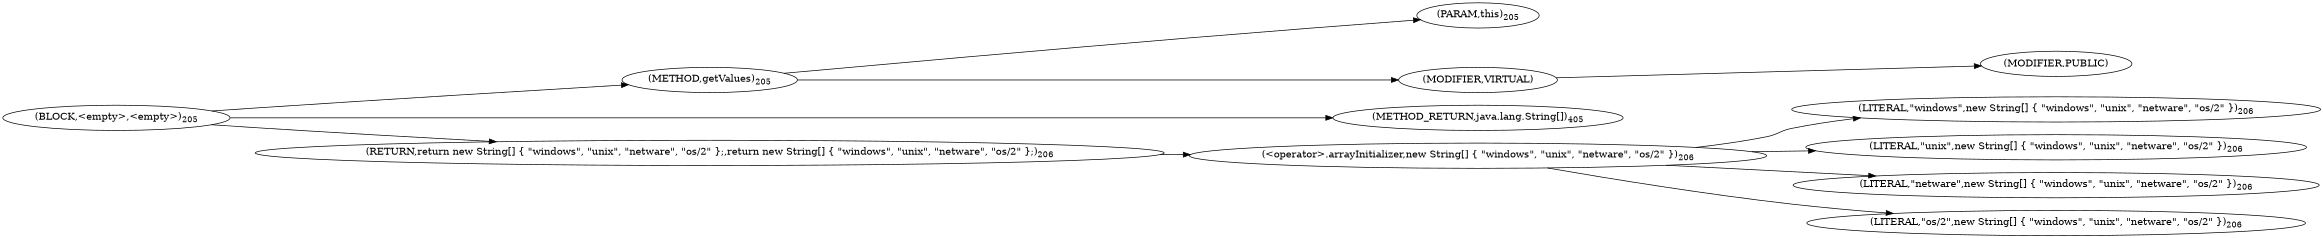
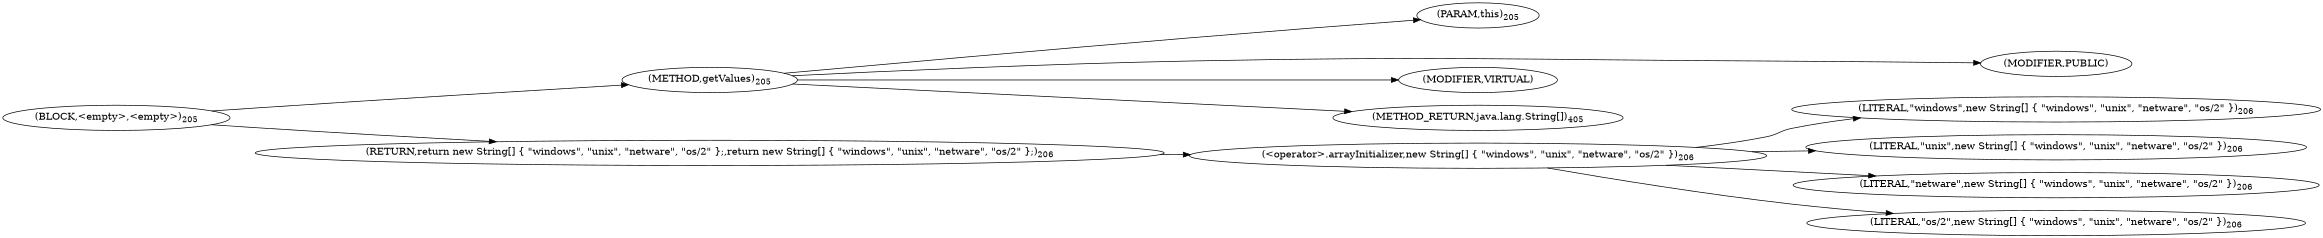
edge "(MODIFIER,VIRTUAL)" -> "(MODIFIER,PUBLIC)": now "(METHOD,getValues)" -> "(MODIFIER,PUBLIC)"
edge "(BLOCK,<empty>,<empty>)" -> "(METHOD_RETURN,java.lang.String[])": now "(METHOD,getValues)" -> "(METHOD_RETURN,java.lang.String[])"
